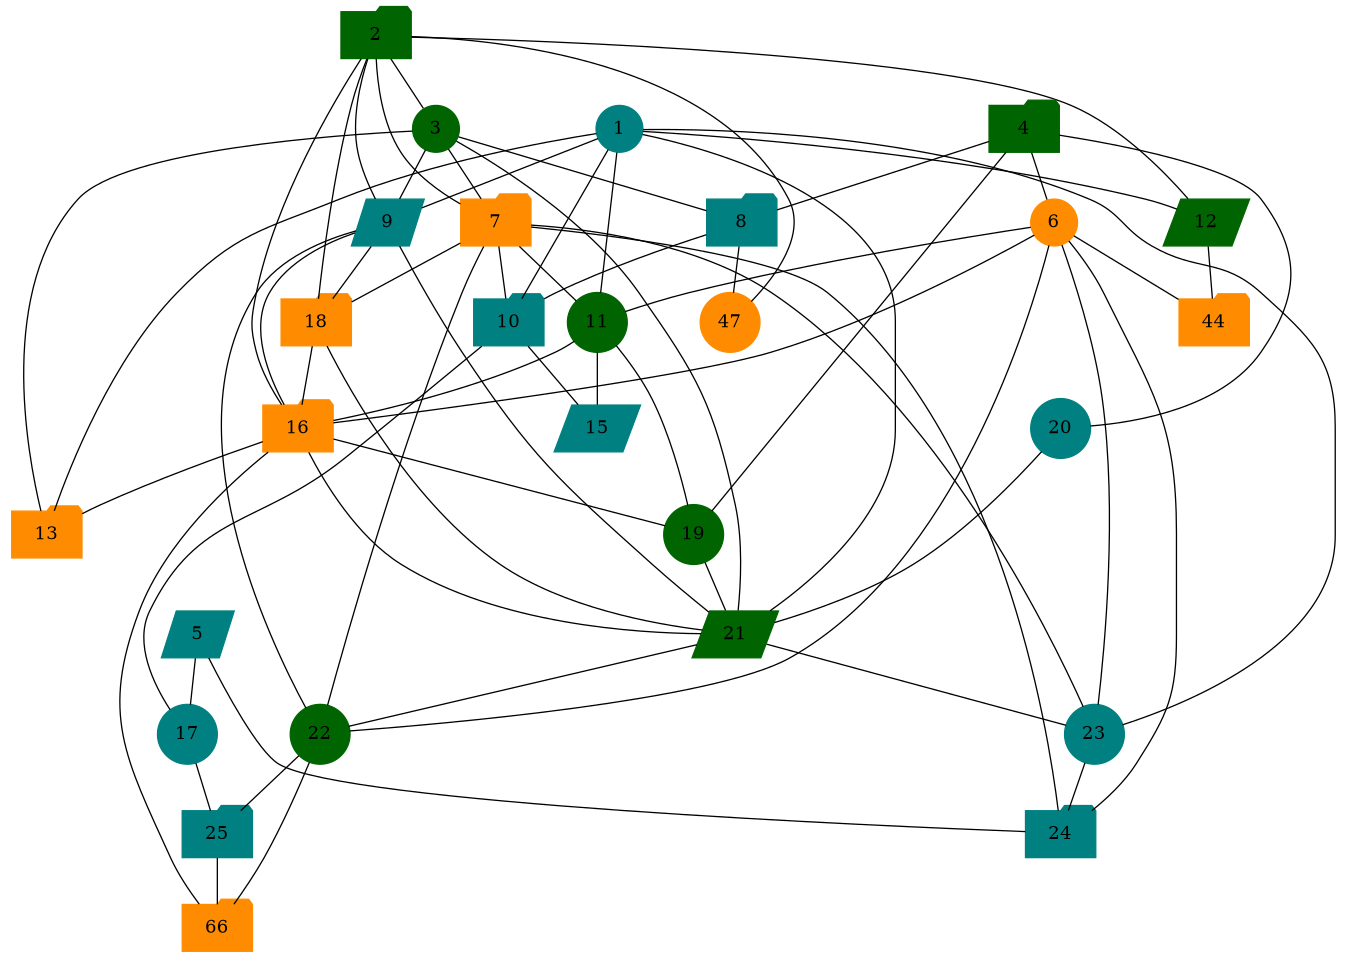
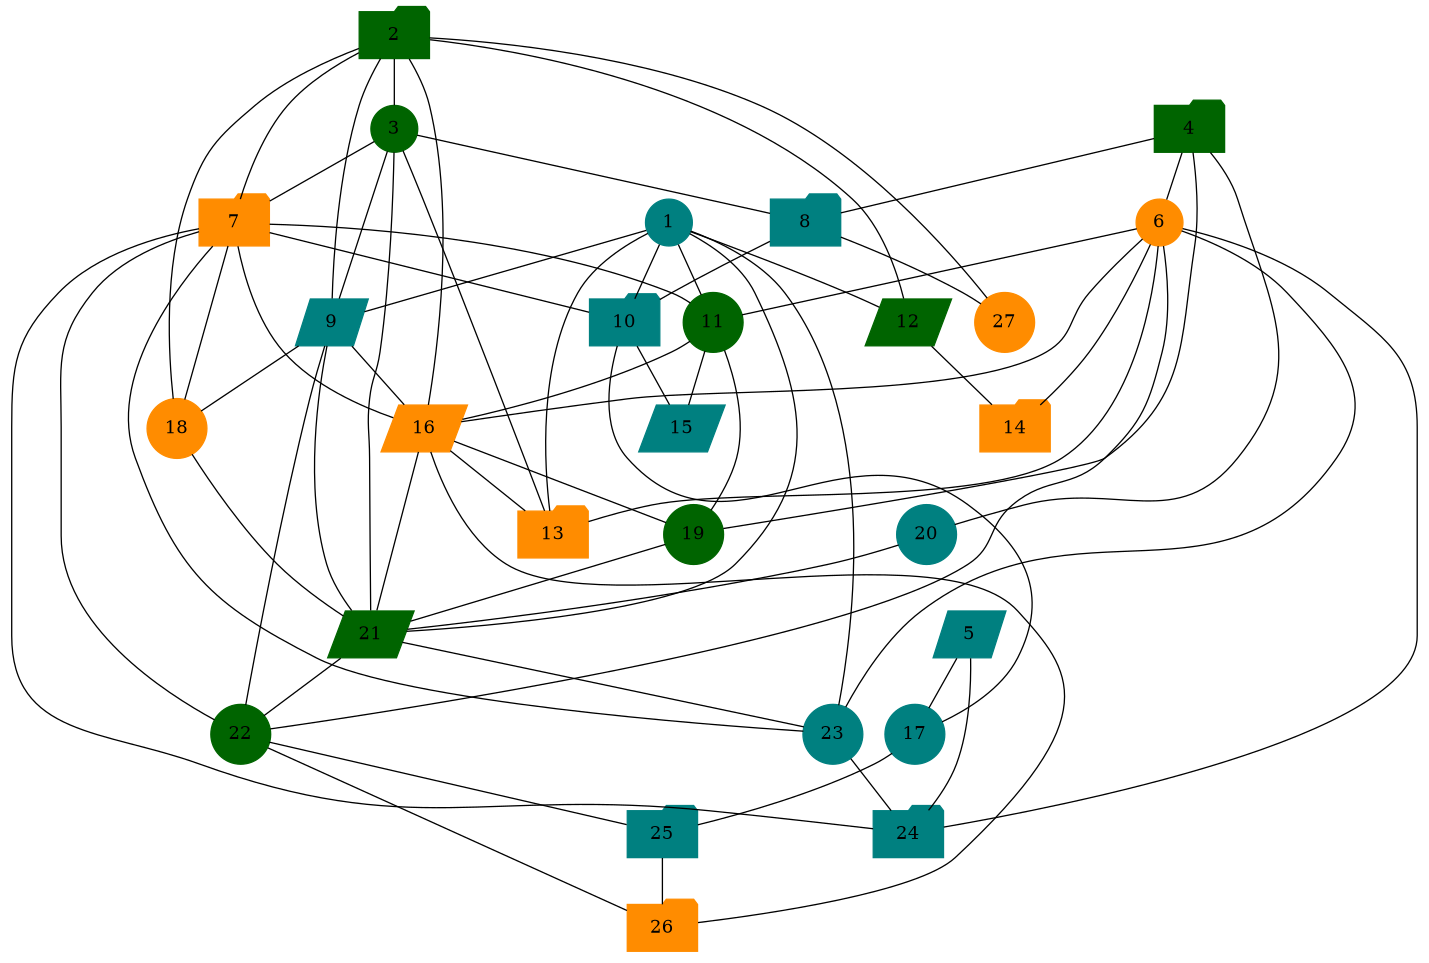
node "18": shape folder -> circle
node "47": label "47" -> "27"
node "44": label "44" -> "14"
edge "18" -- "16": now "7" -- "16"
node "16": shape folder -> parallelogram
edge "6" -- "13": added
node "66": label "66" -> "26"
